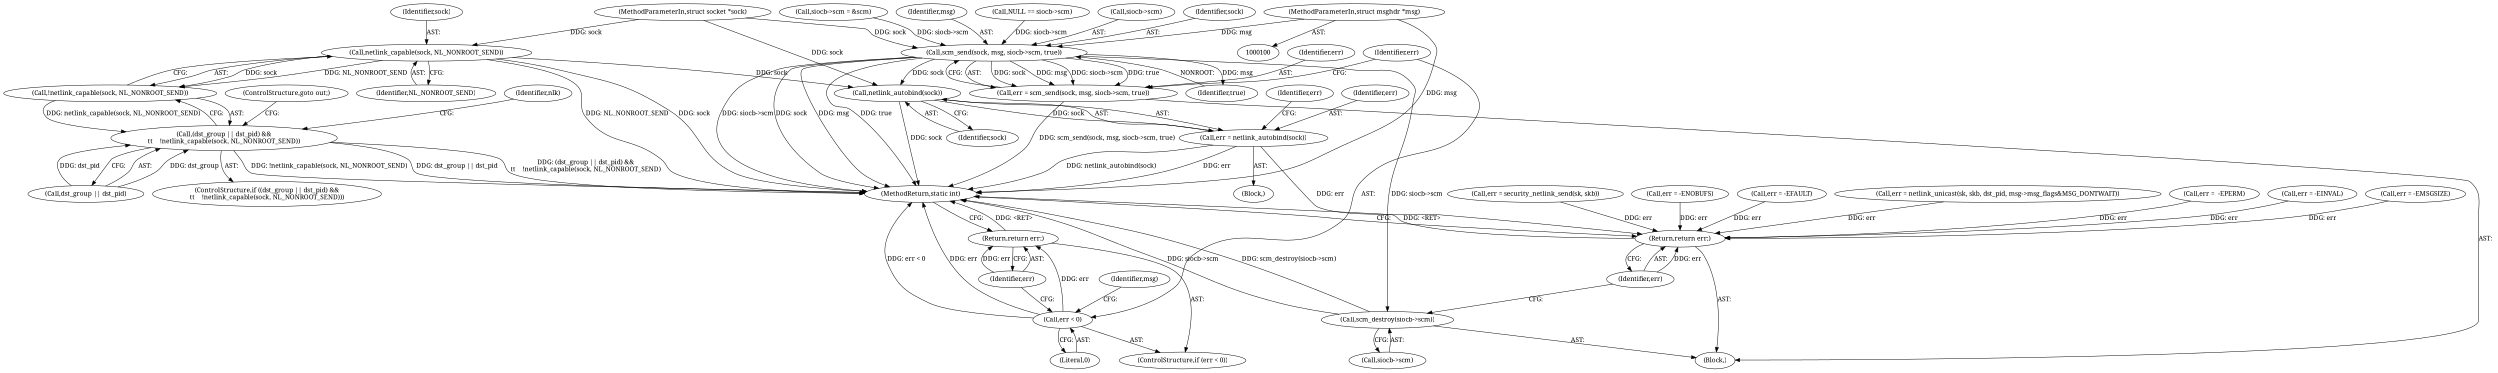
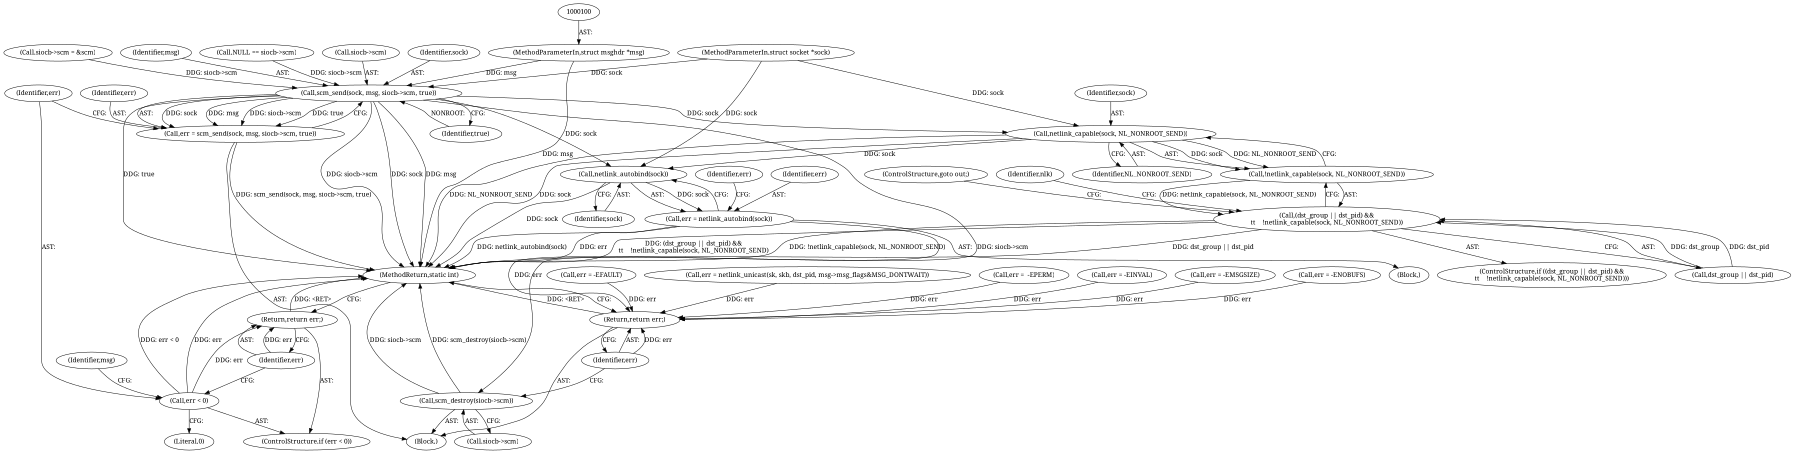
edge "(MethodParameterIn,struct msghdr *msg)" -> "1000100": reversed
edge "(Call,scm_send(sock, msg, siocb->scm, true))" -> "(Identifier,true)": label "DDG: msg" -> "CFG: "
edge "(Call,err = netlink_autobind(sock))" -> "(Call,netlink_autobind(sock))": label "AST: " -> "CFG: "
edge "(Call,scm_send(sock, msg, siocb->scm, true))" -> "(Call,netlink_capable(sock, NL_NONROOT_SEND))": added, label "DDG: sock"
node "(Call,err = security_netlink_send(sk, skb))": removed
edge "(Literal,0)" -> "(Call,err < 0)": removed, label "AST:"
